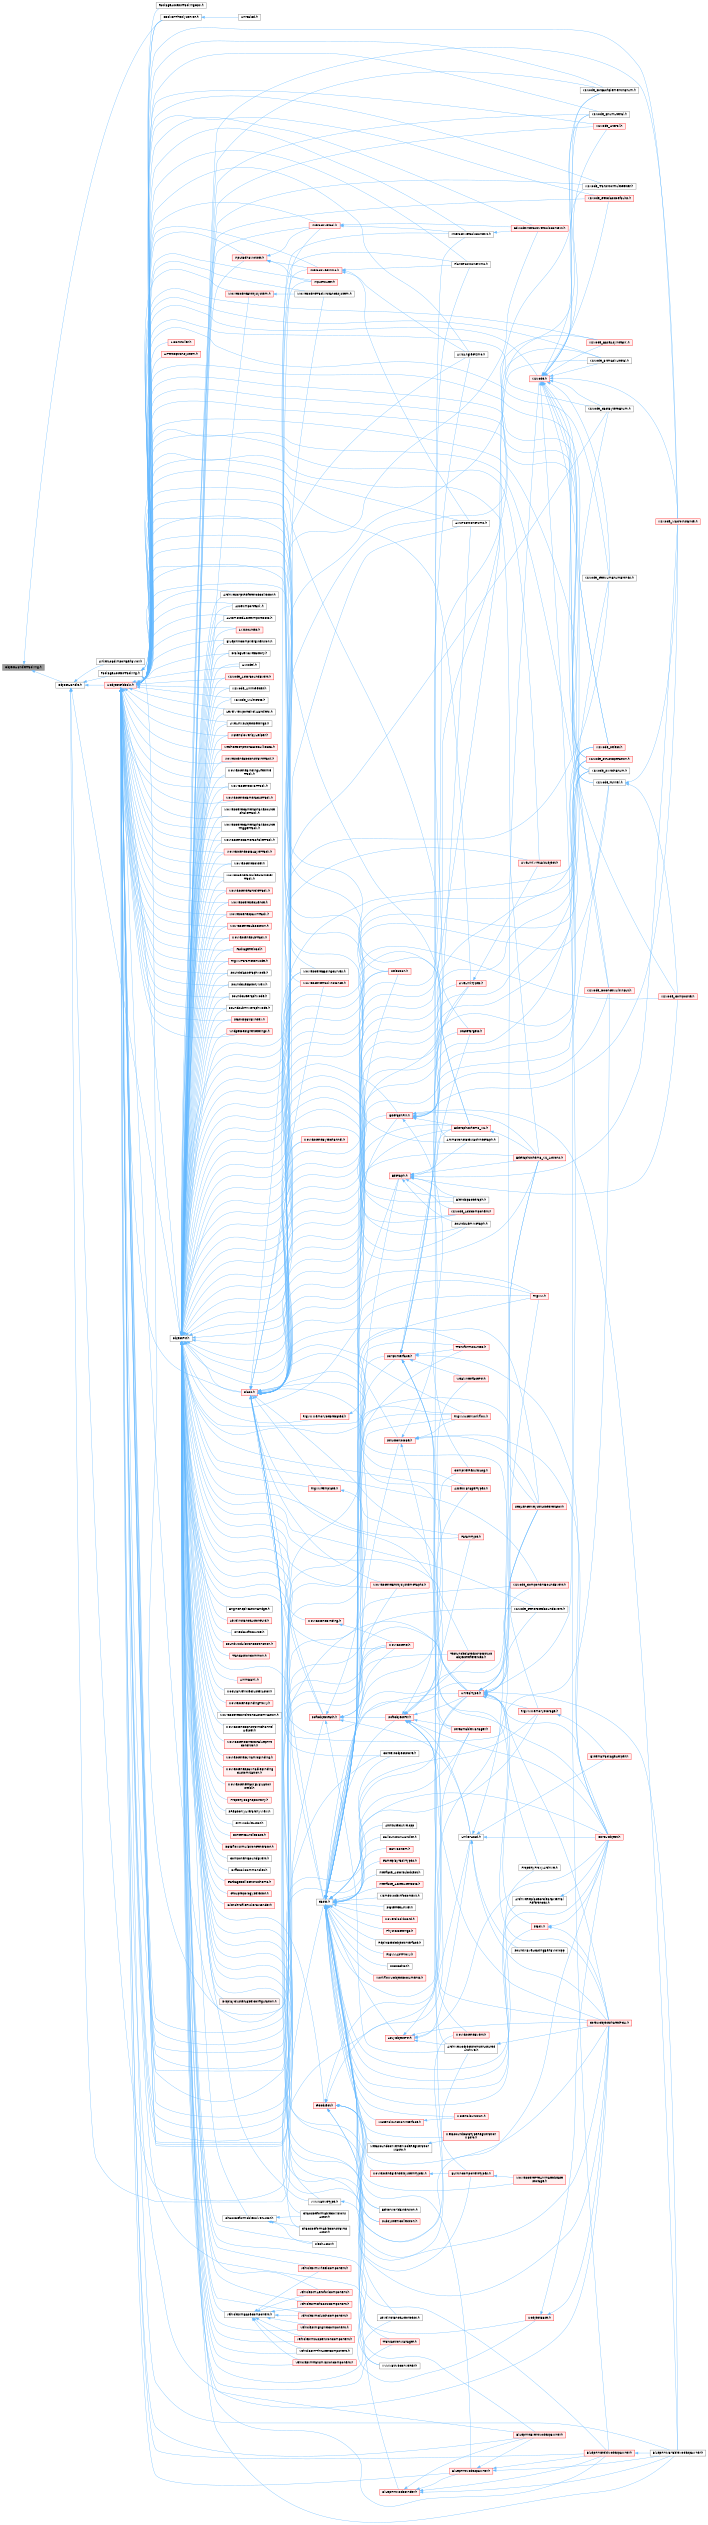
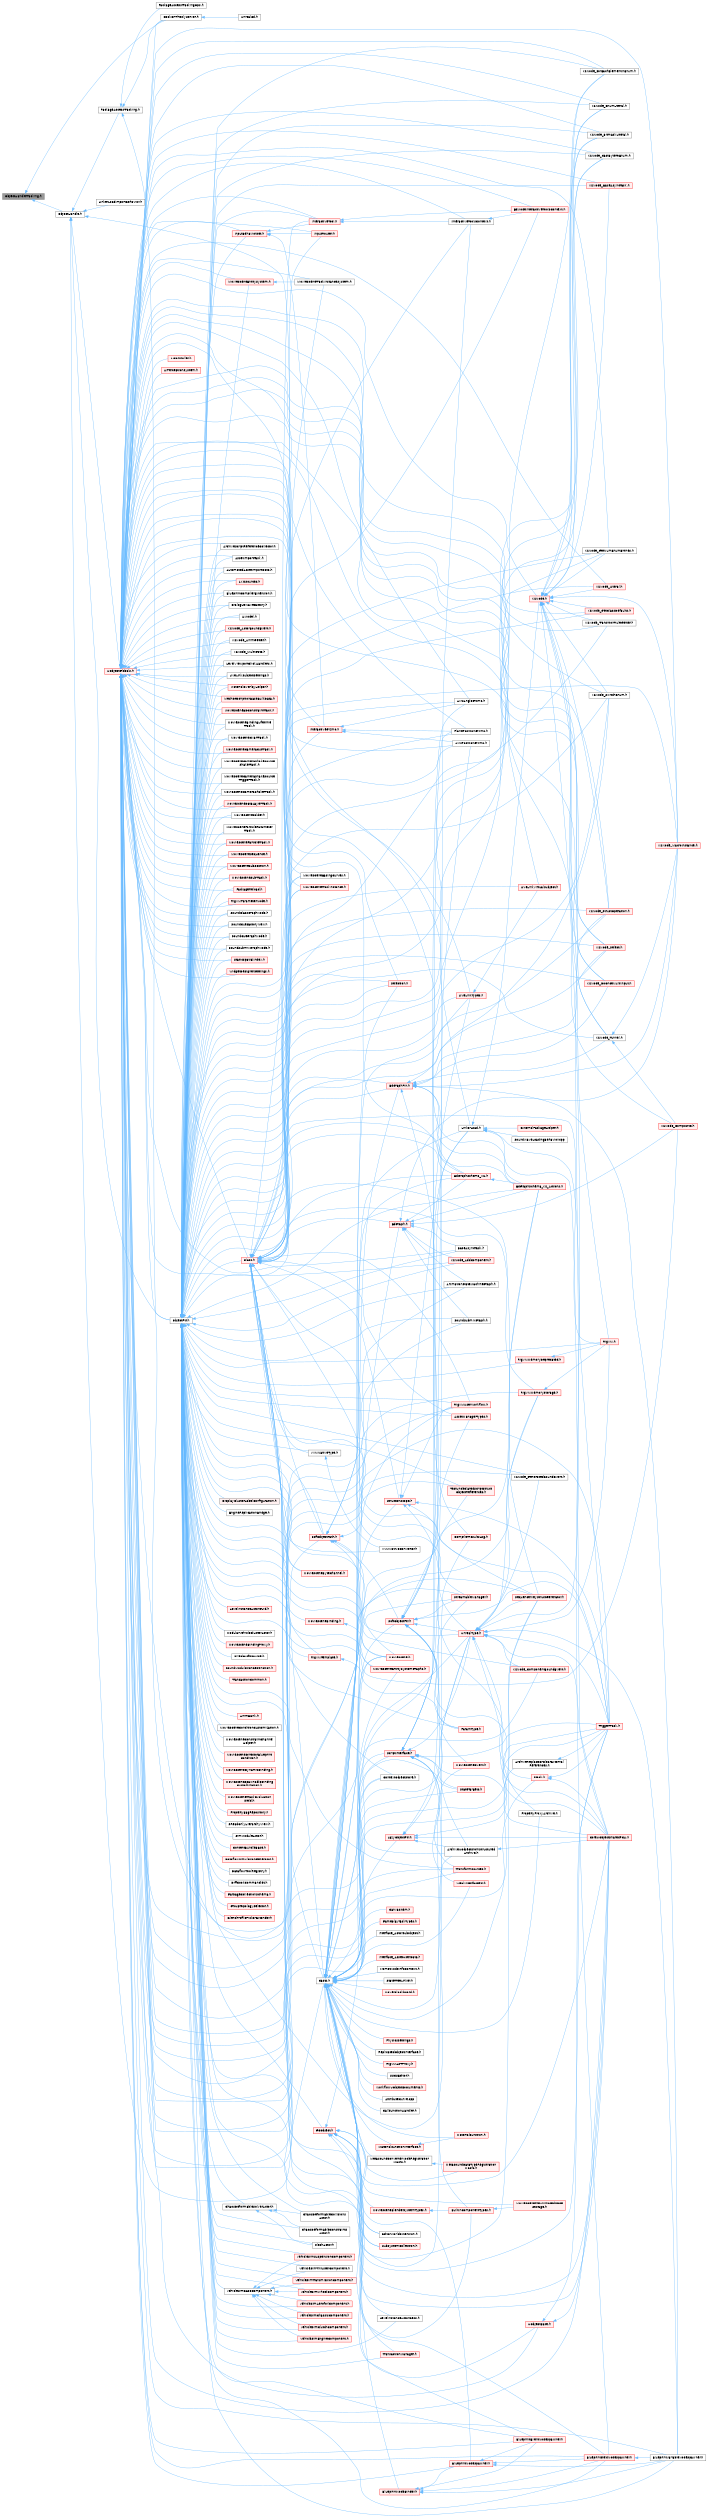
node "MovieSceneSpawnTrack.h": removed
node "BlendSpaceGraph.h": label "BlendSpaceGraph.h" -> "BaseAsyncTask.h"
edge "ExternalPackageHelper.h" -> "RigVMMemoryStorage.h": now "RigVM.h" -> "RigVMMemoryStorage.h"
node "CoreUObject.h": label "CoreUObject.h" -> "TriggerTrack.h"
node "ComponentBoundEvent.h": label "ComponentBoundEvent.h" -> "DataflowToolRegistry.h"
